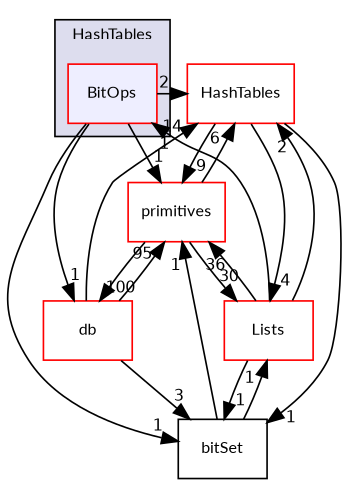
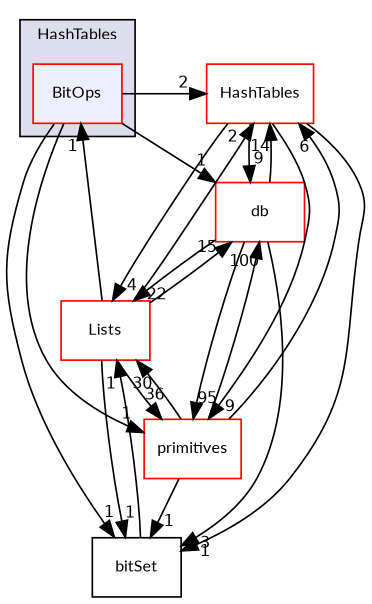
edge "HashTables" -> "db": added
edge "db" -> "Lists": added
edge "Lists" -> "db": added
edge "bitSet" -> "primitives": reversed
